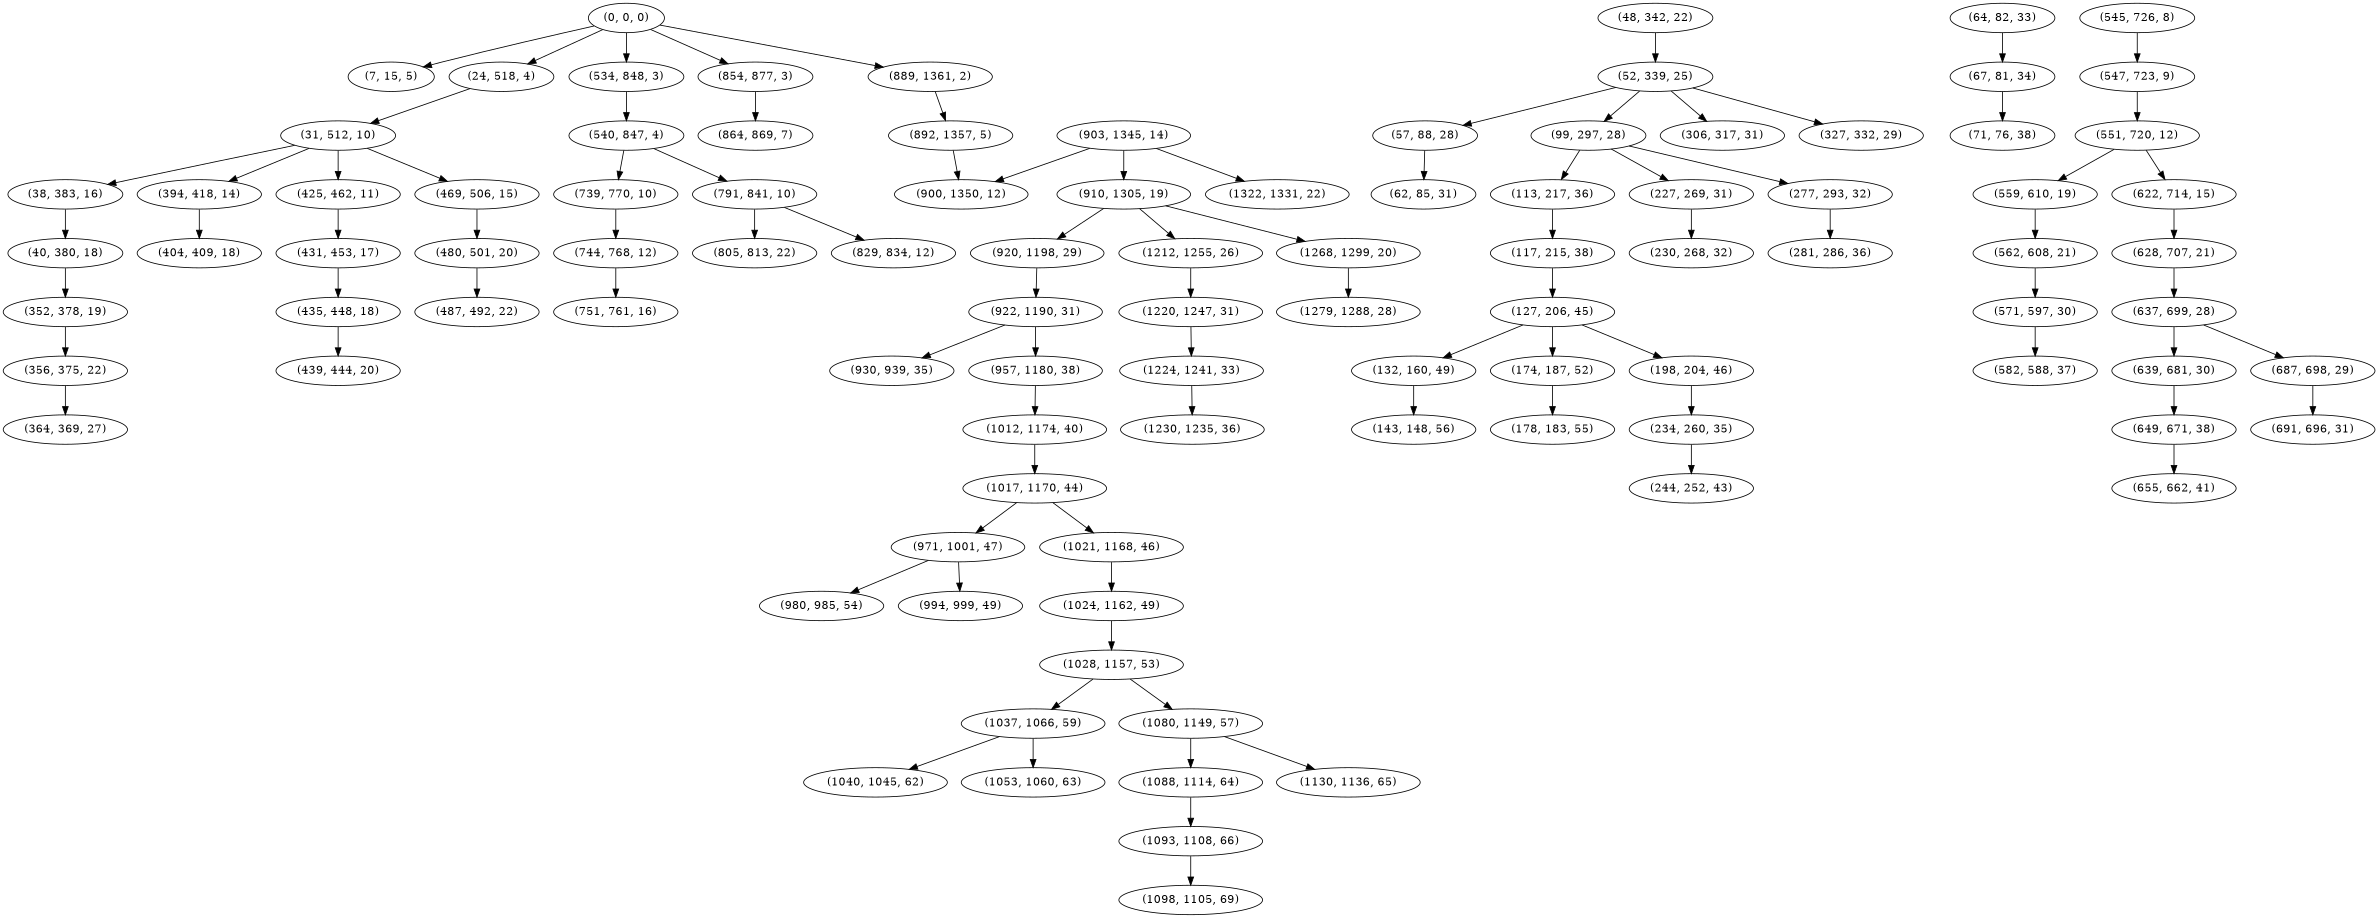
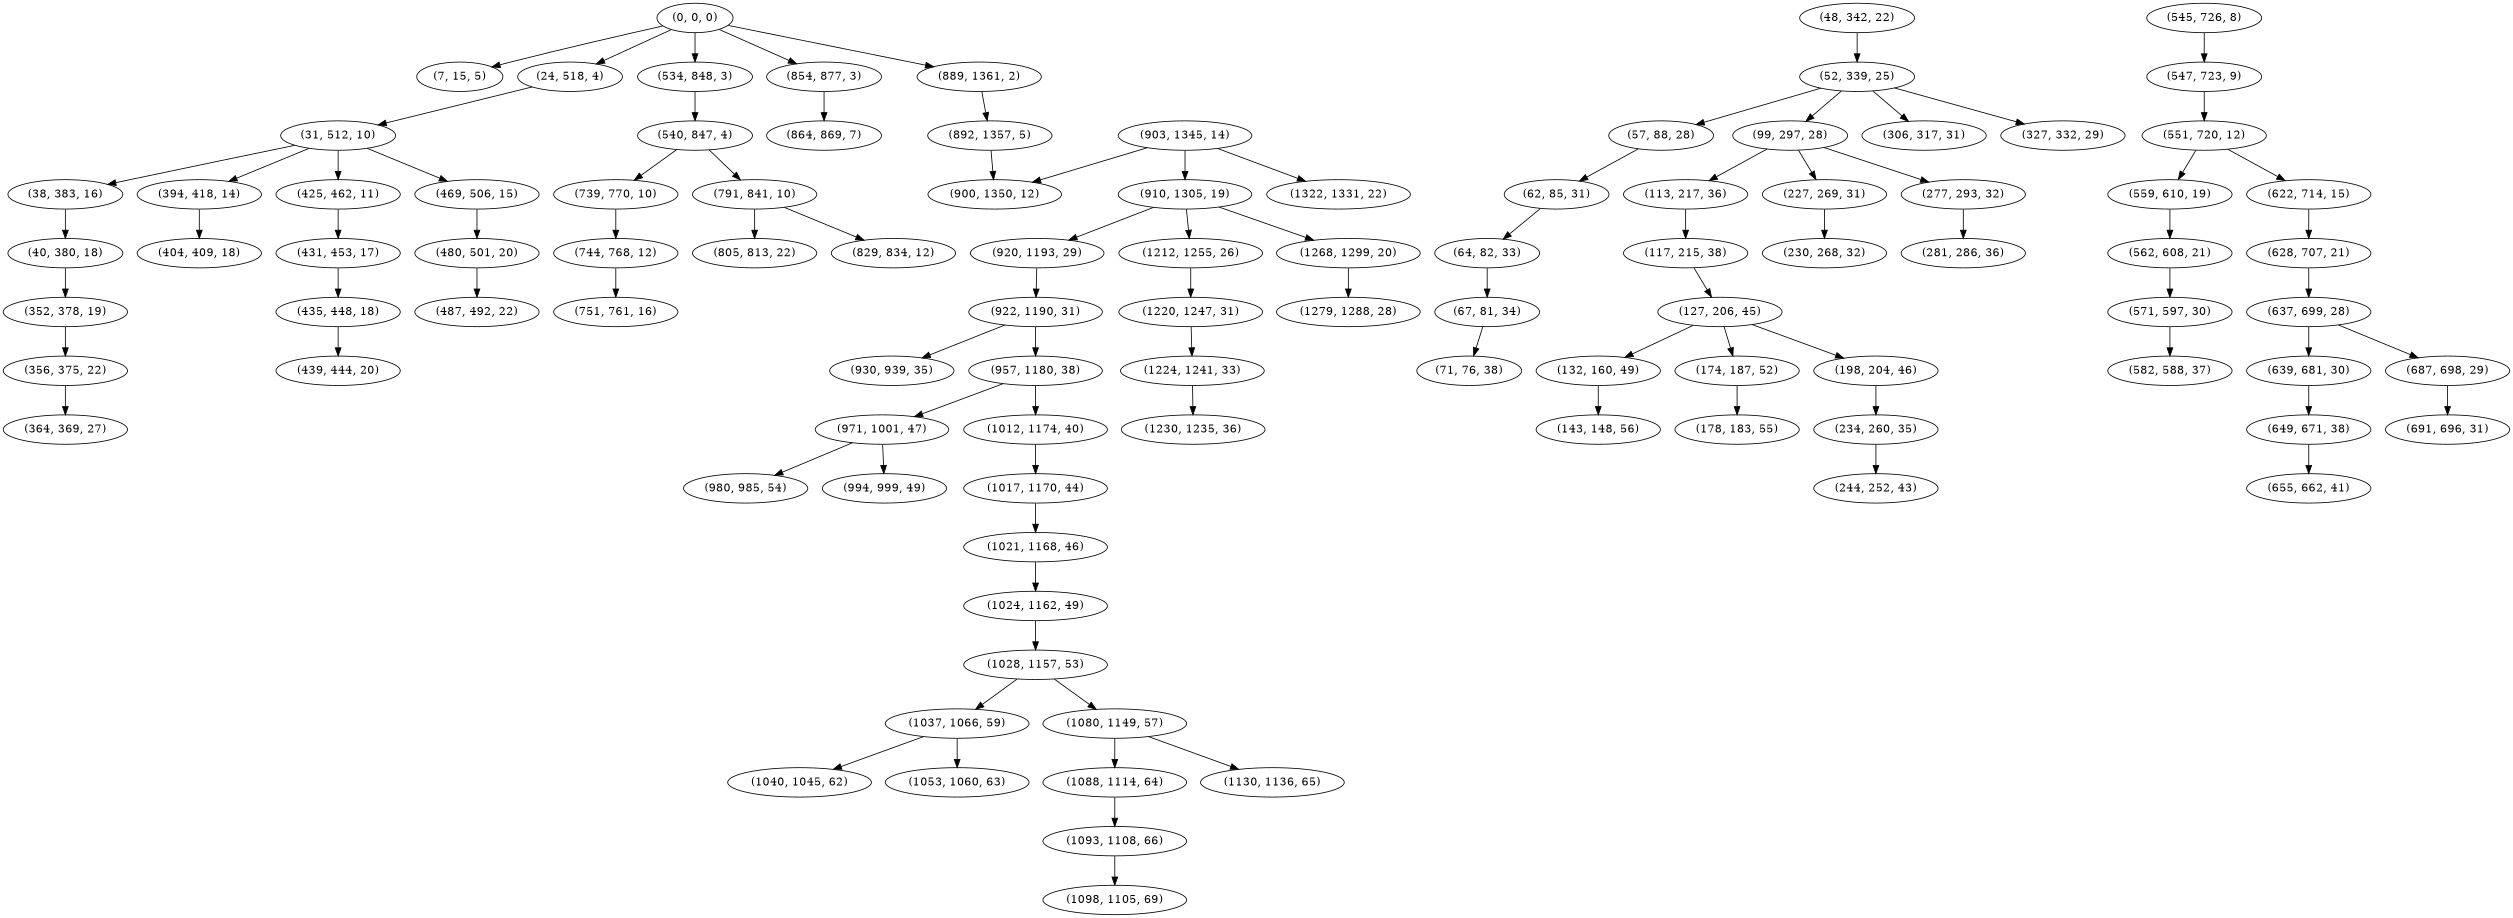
edge "(62, 85, 31)" -> "(64, 82, 33)": added
node "(920, 1198, 29)": label "(920, 1198, 29)" -> "(920, 1193, 29)"
edge "(1017, 1170, 44)" -> "(971, 1001, 47)": now "(957, 1180, 38)" -> "(971, 1001, 47)"
